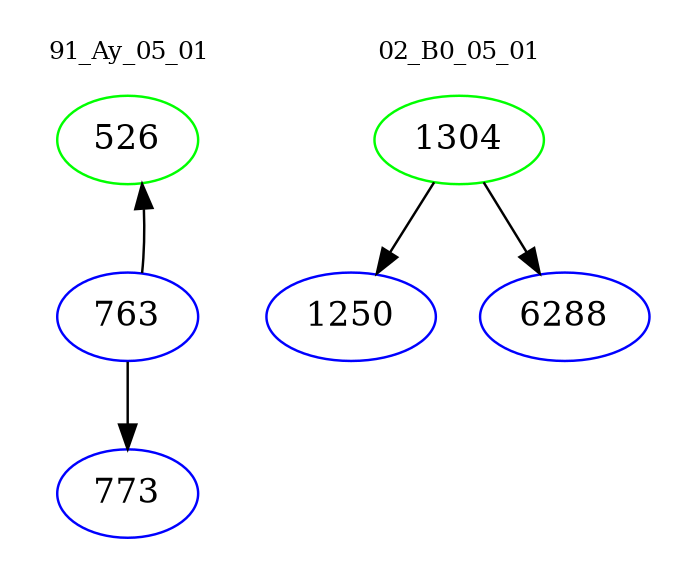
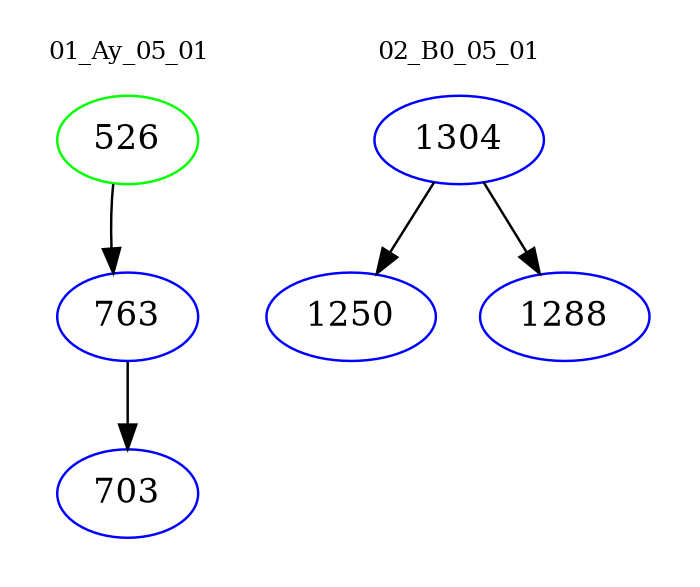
cluster "91_Ay_05_01": label "91_Ay_05_01" -> "01_Ay_05_01"
node "1304": color green -> blue
edge "763" -> "526": reversed
node "6288": label "6288" -> "1288"
node "773": label "773" -> "703"
